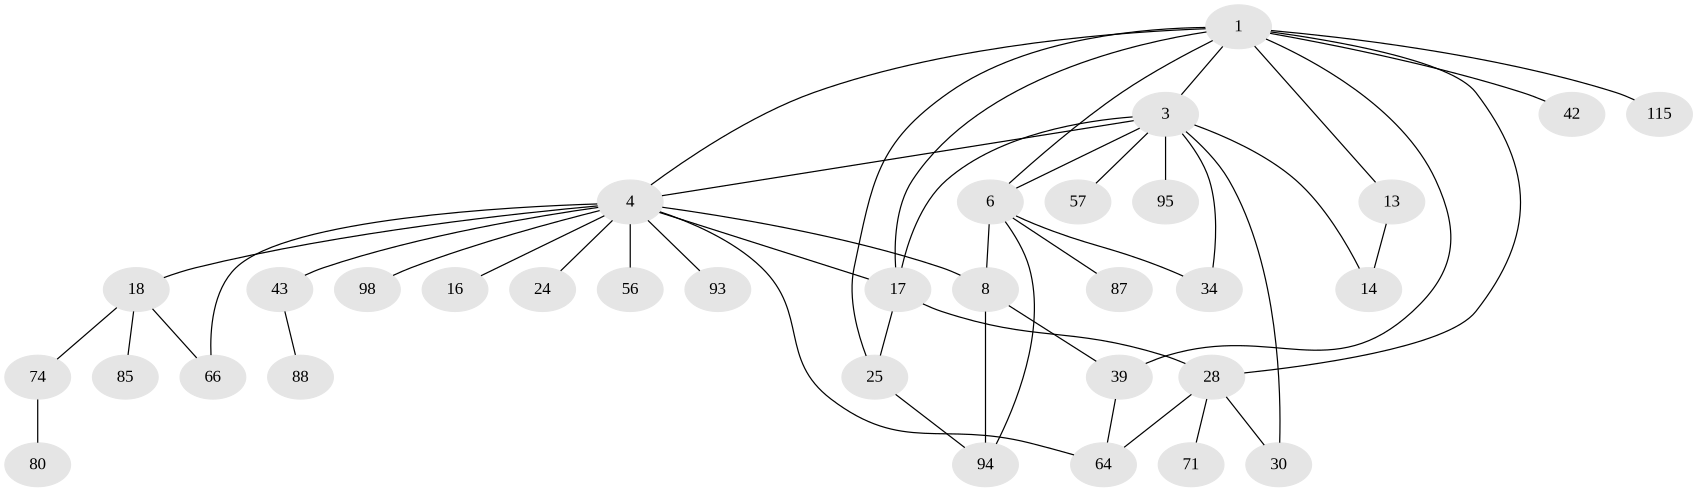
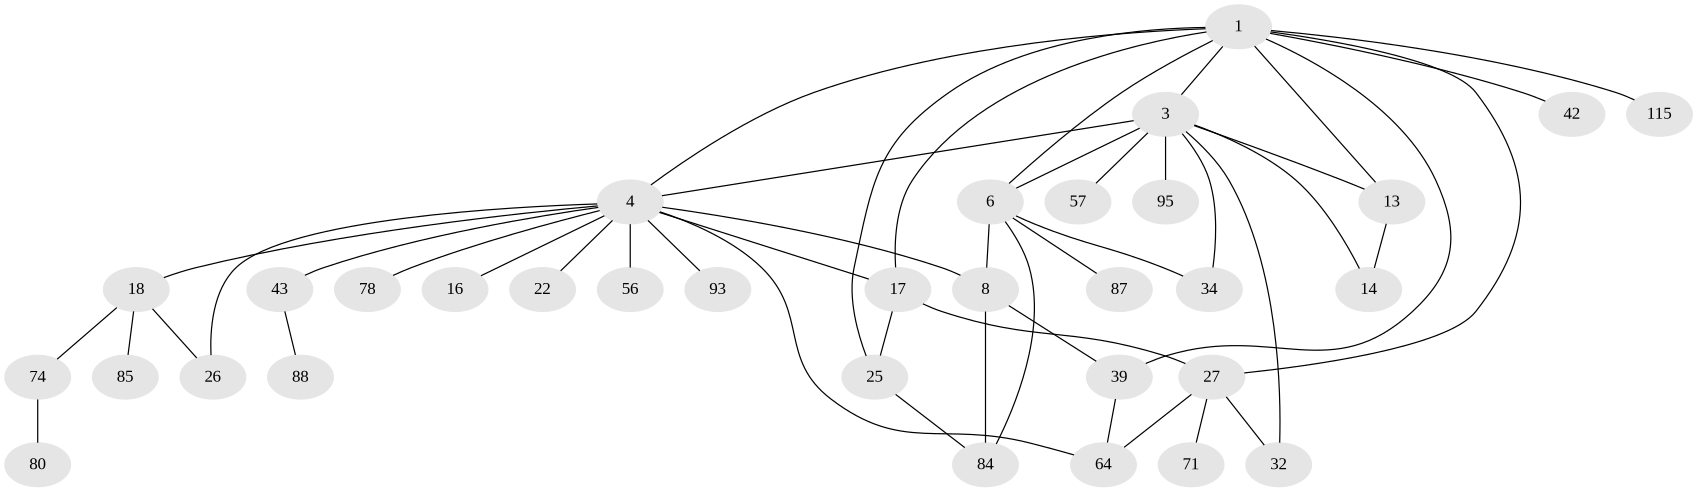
edge "3" -- "17": now "3" -- "13"
node "98": label "98" -> "78"
node "24": label "24" -> "22"
node "66": label "66" -> "26"
node "28": label "28" -> "27"
node "94": label "94" -> "84"
node "30": label "30" -> "32"
